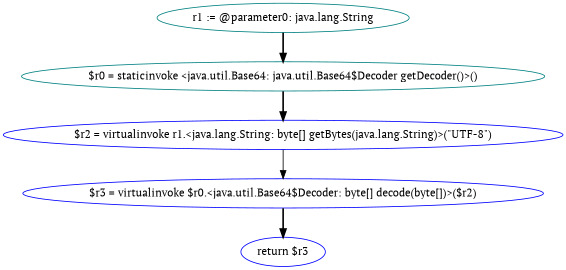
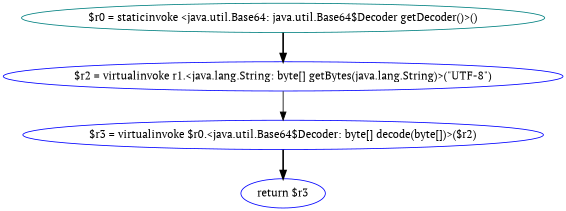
node "r1 := @parameter0: java.lang.String": removed
